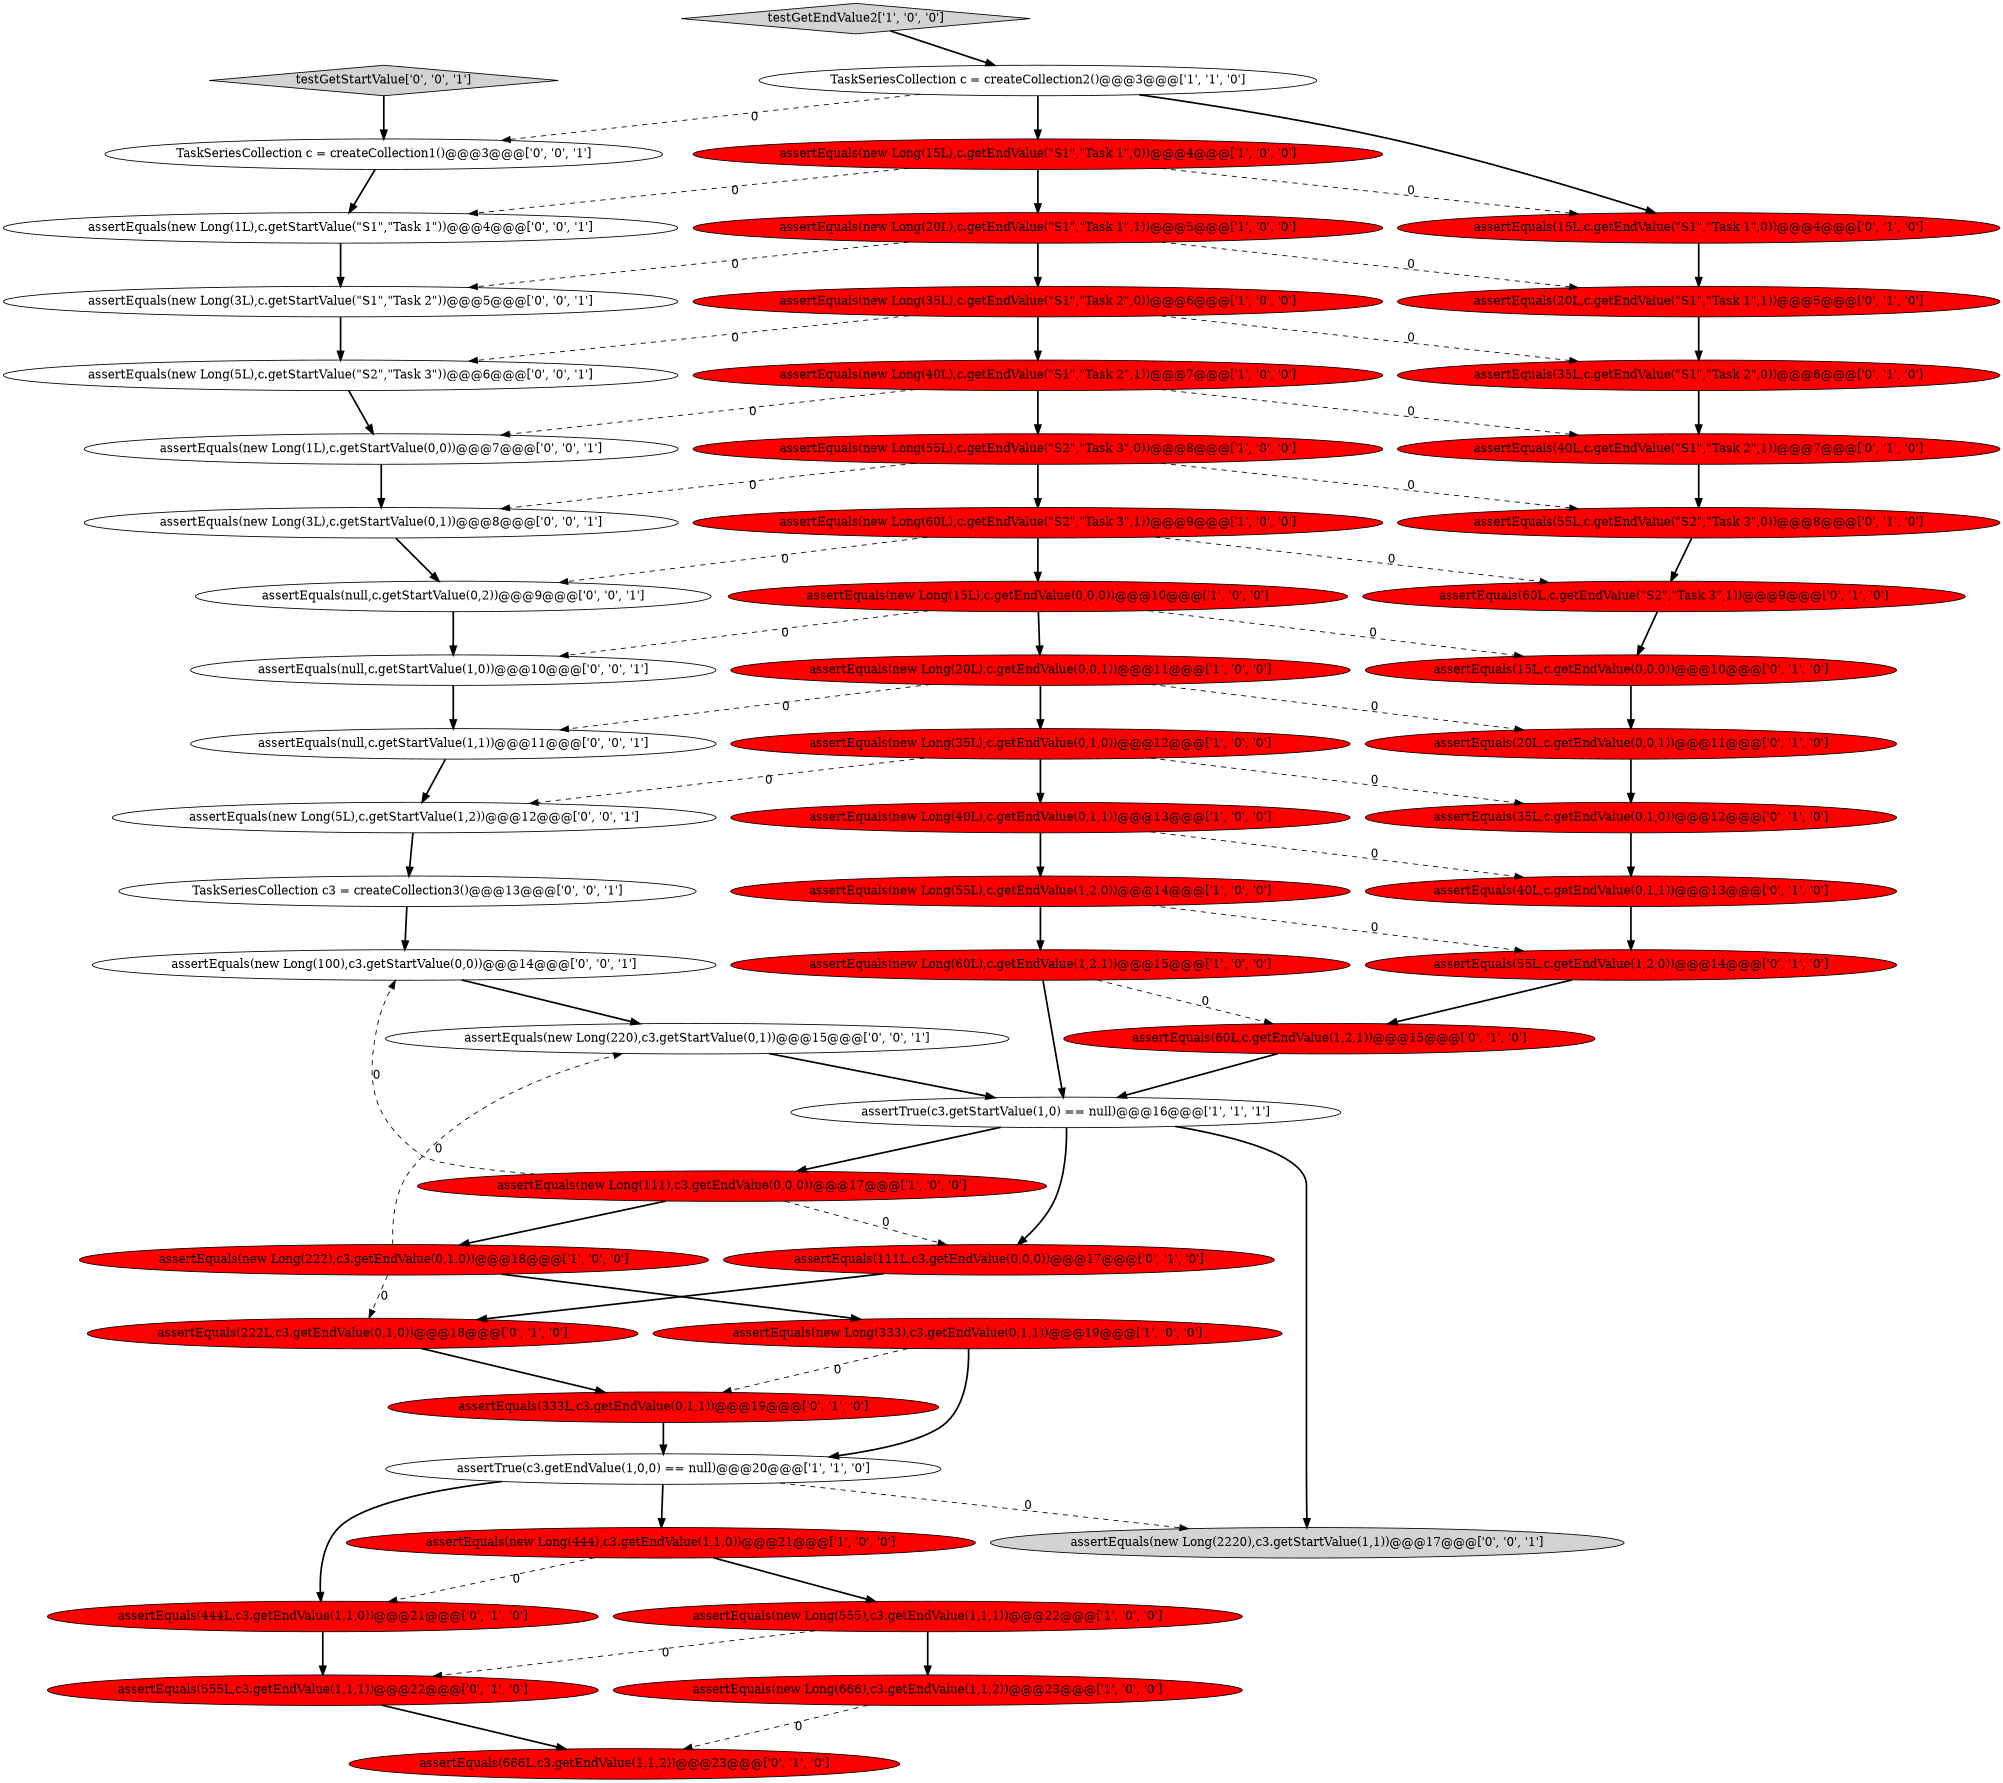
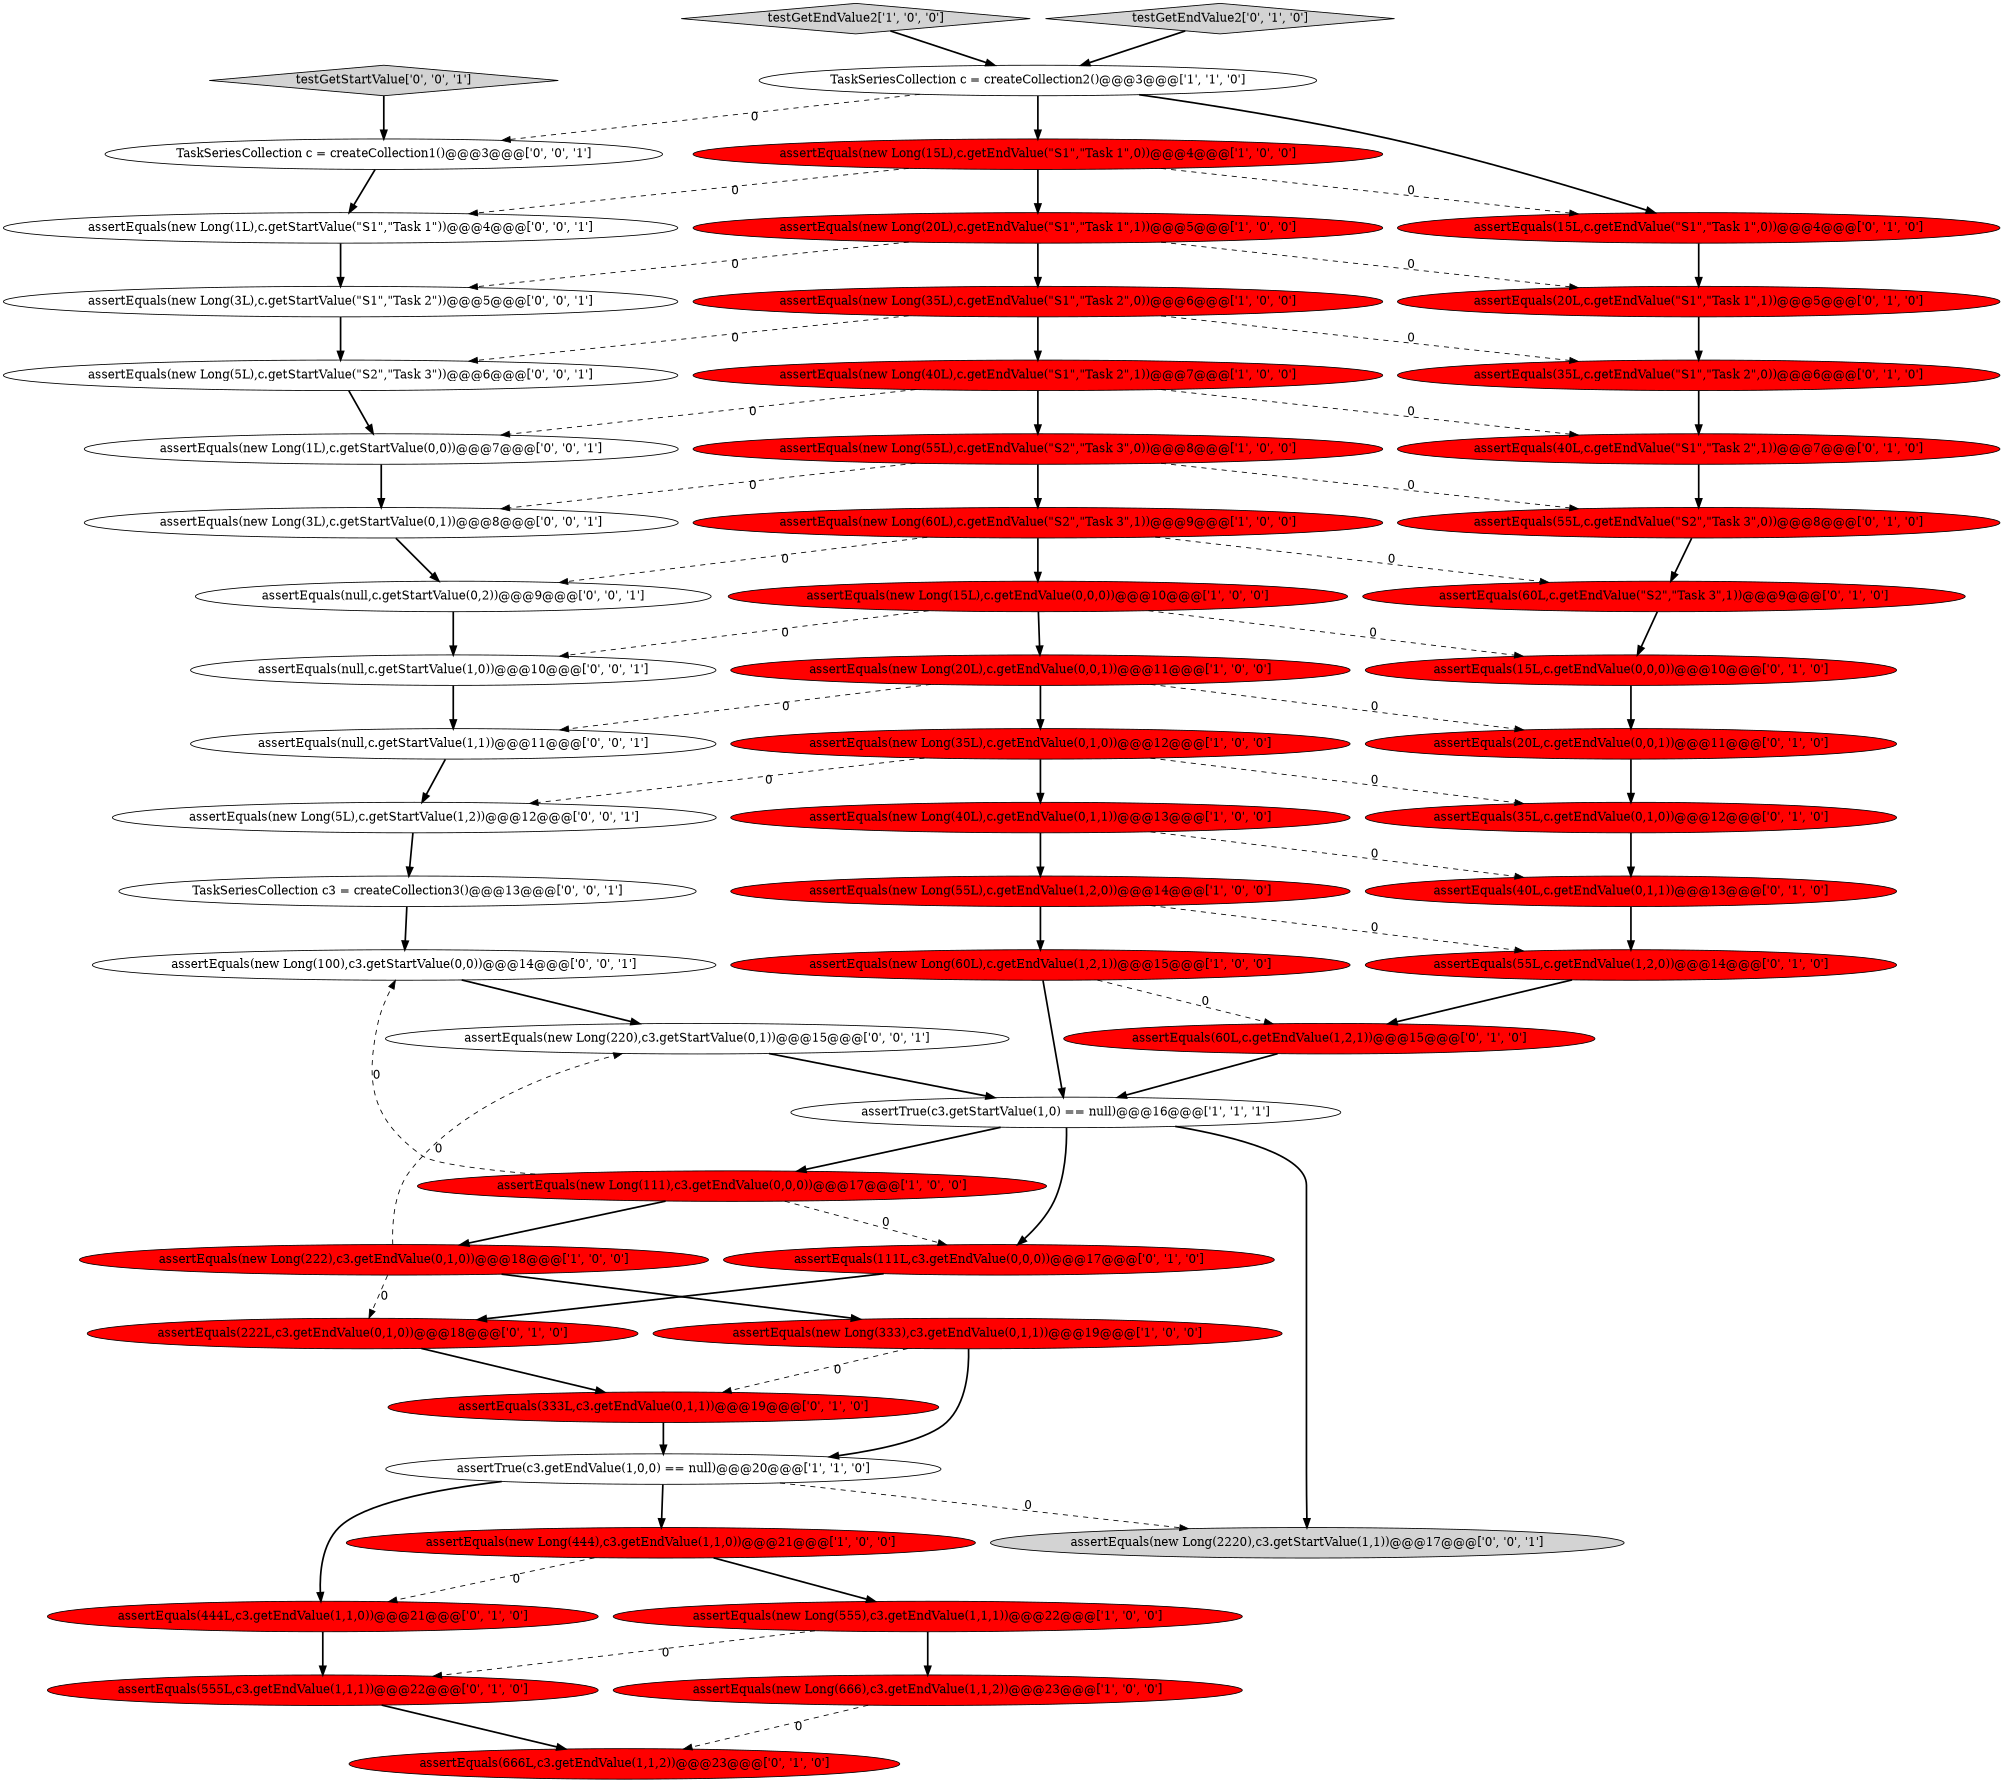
node "testGetEndValue2['0', '1', '0']": added
